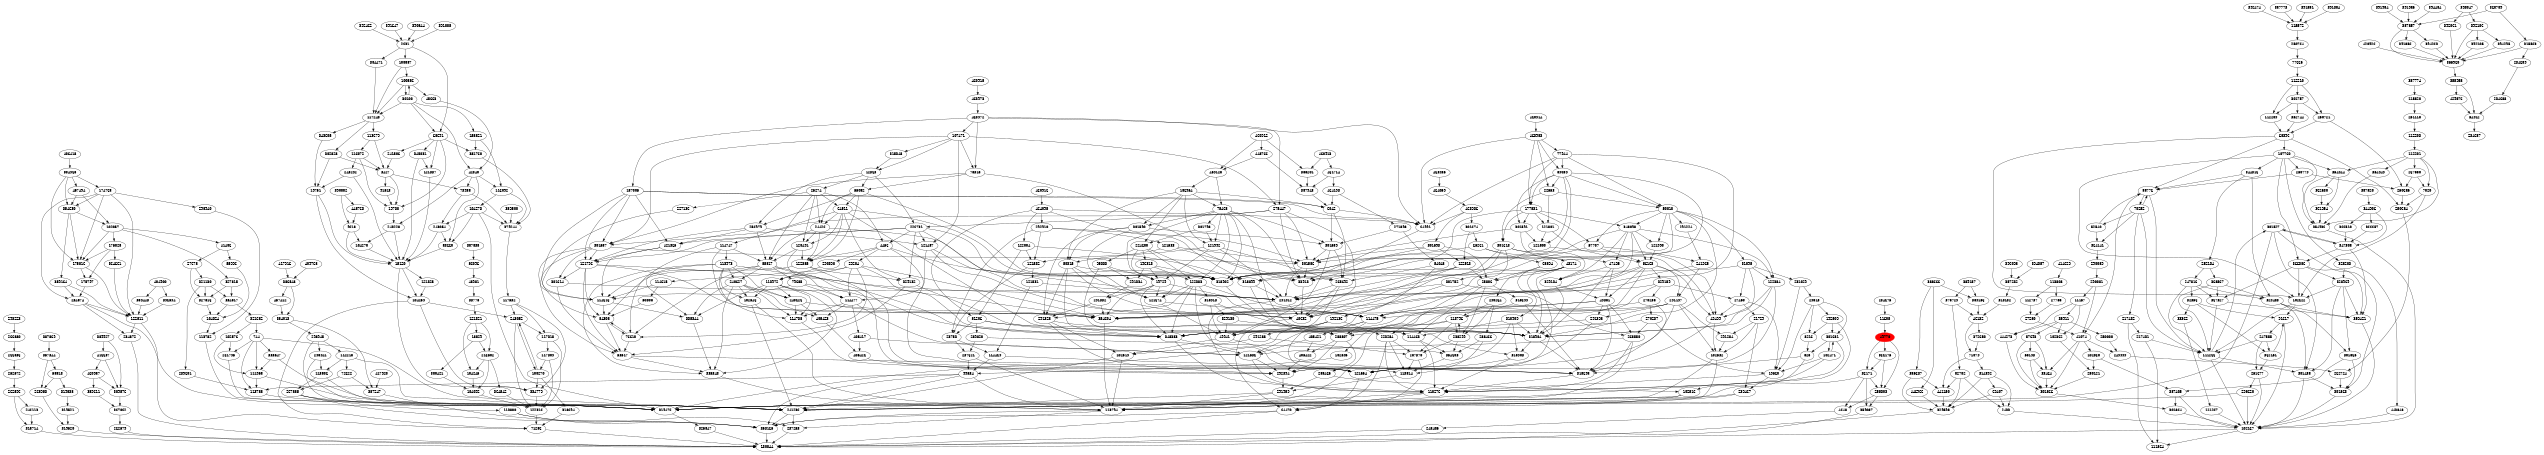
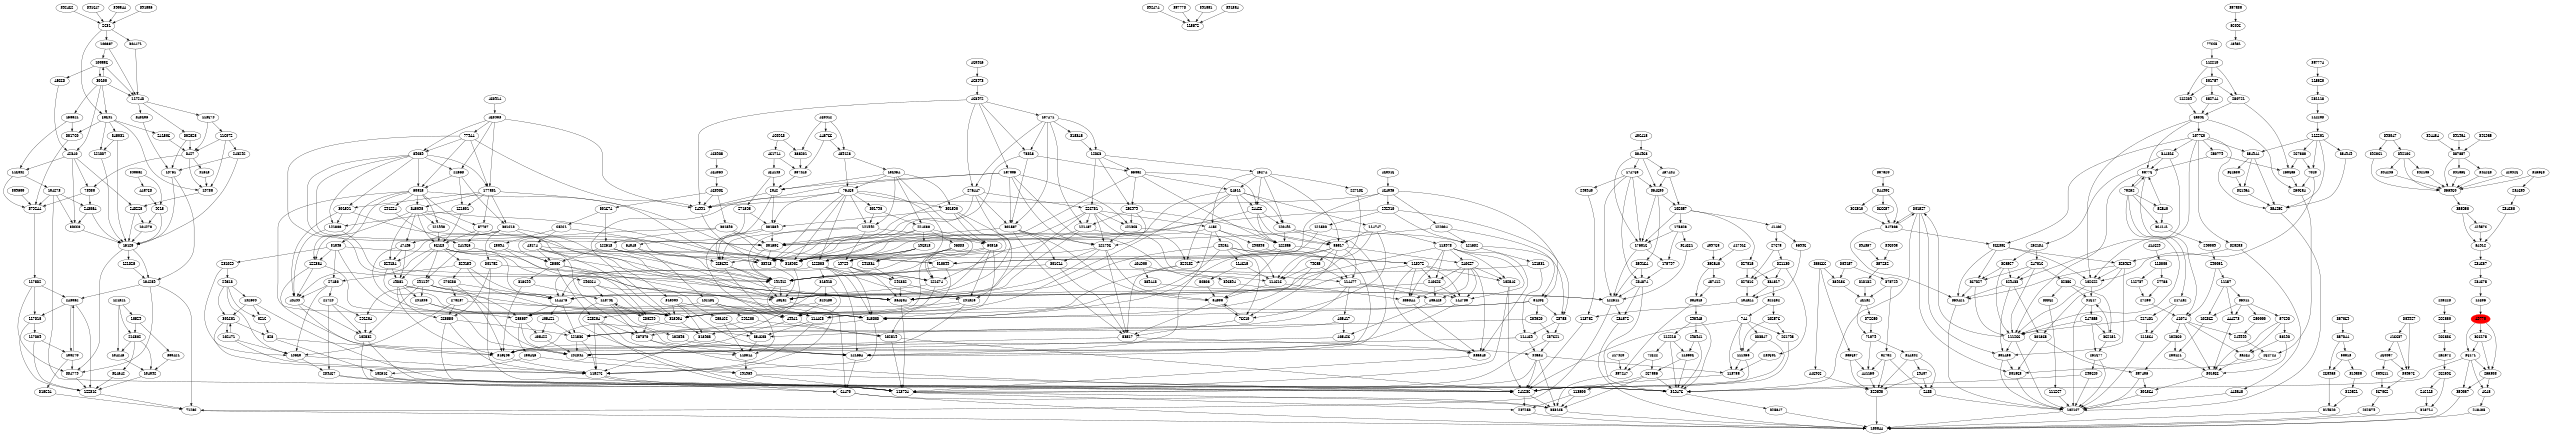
node "368709": removed
node "250764": removed
edge "234687" -> "234675": added
node "33778": removed
edge "102167" -> "111864": reversed
